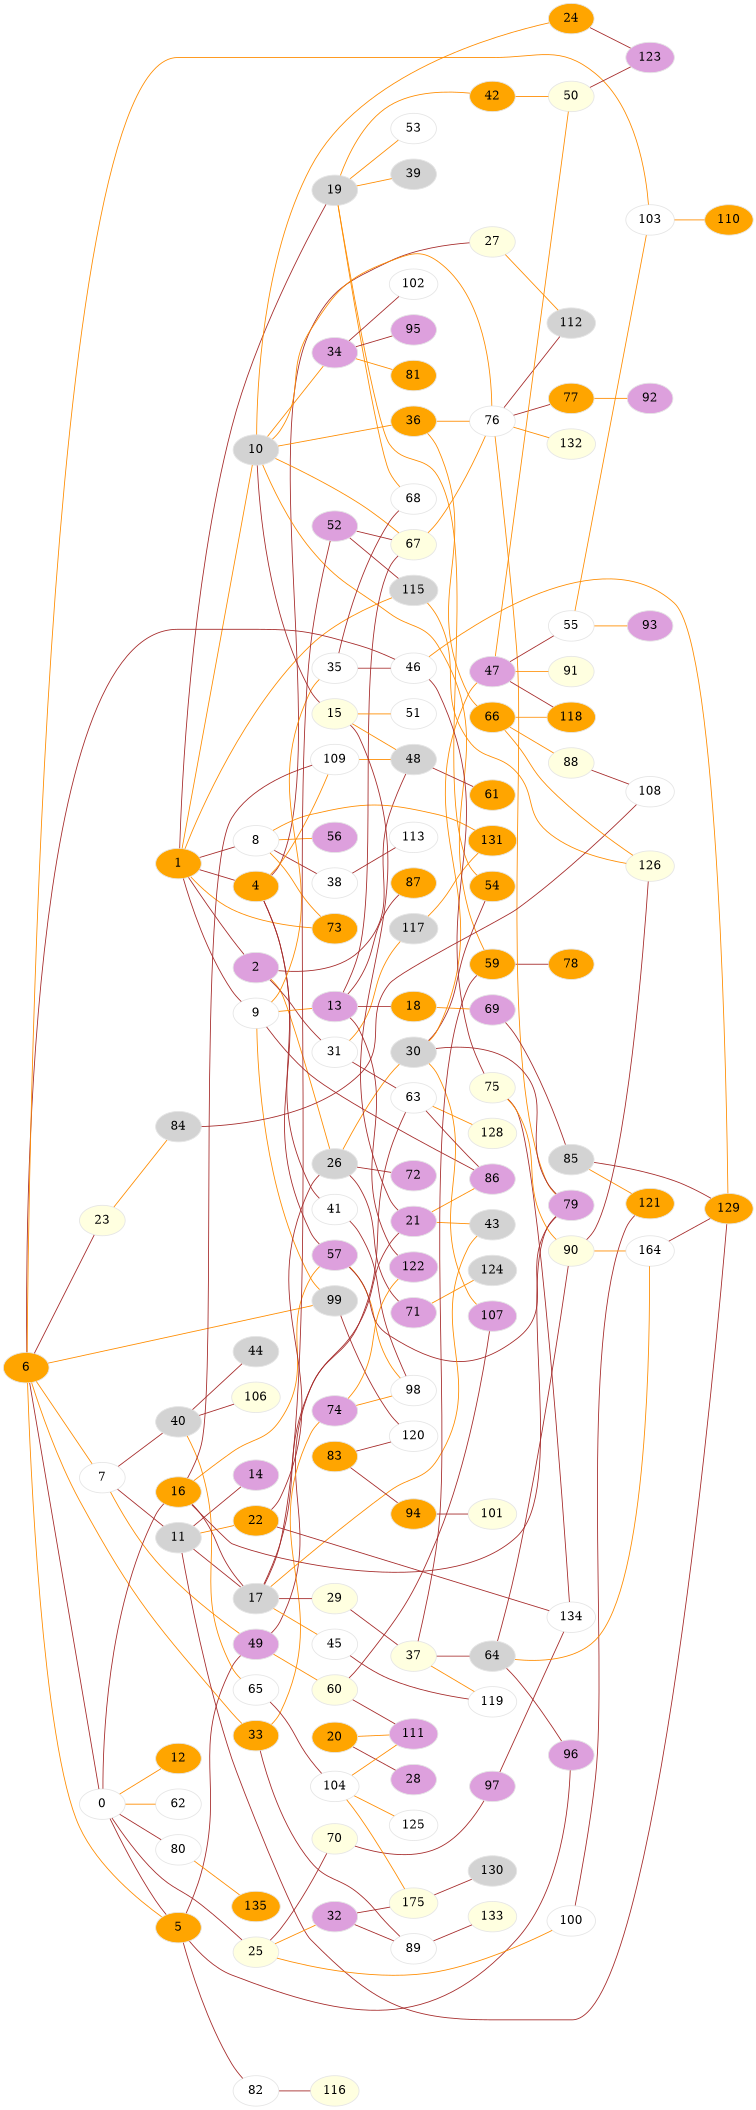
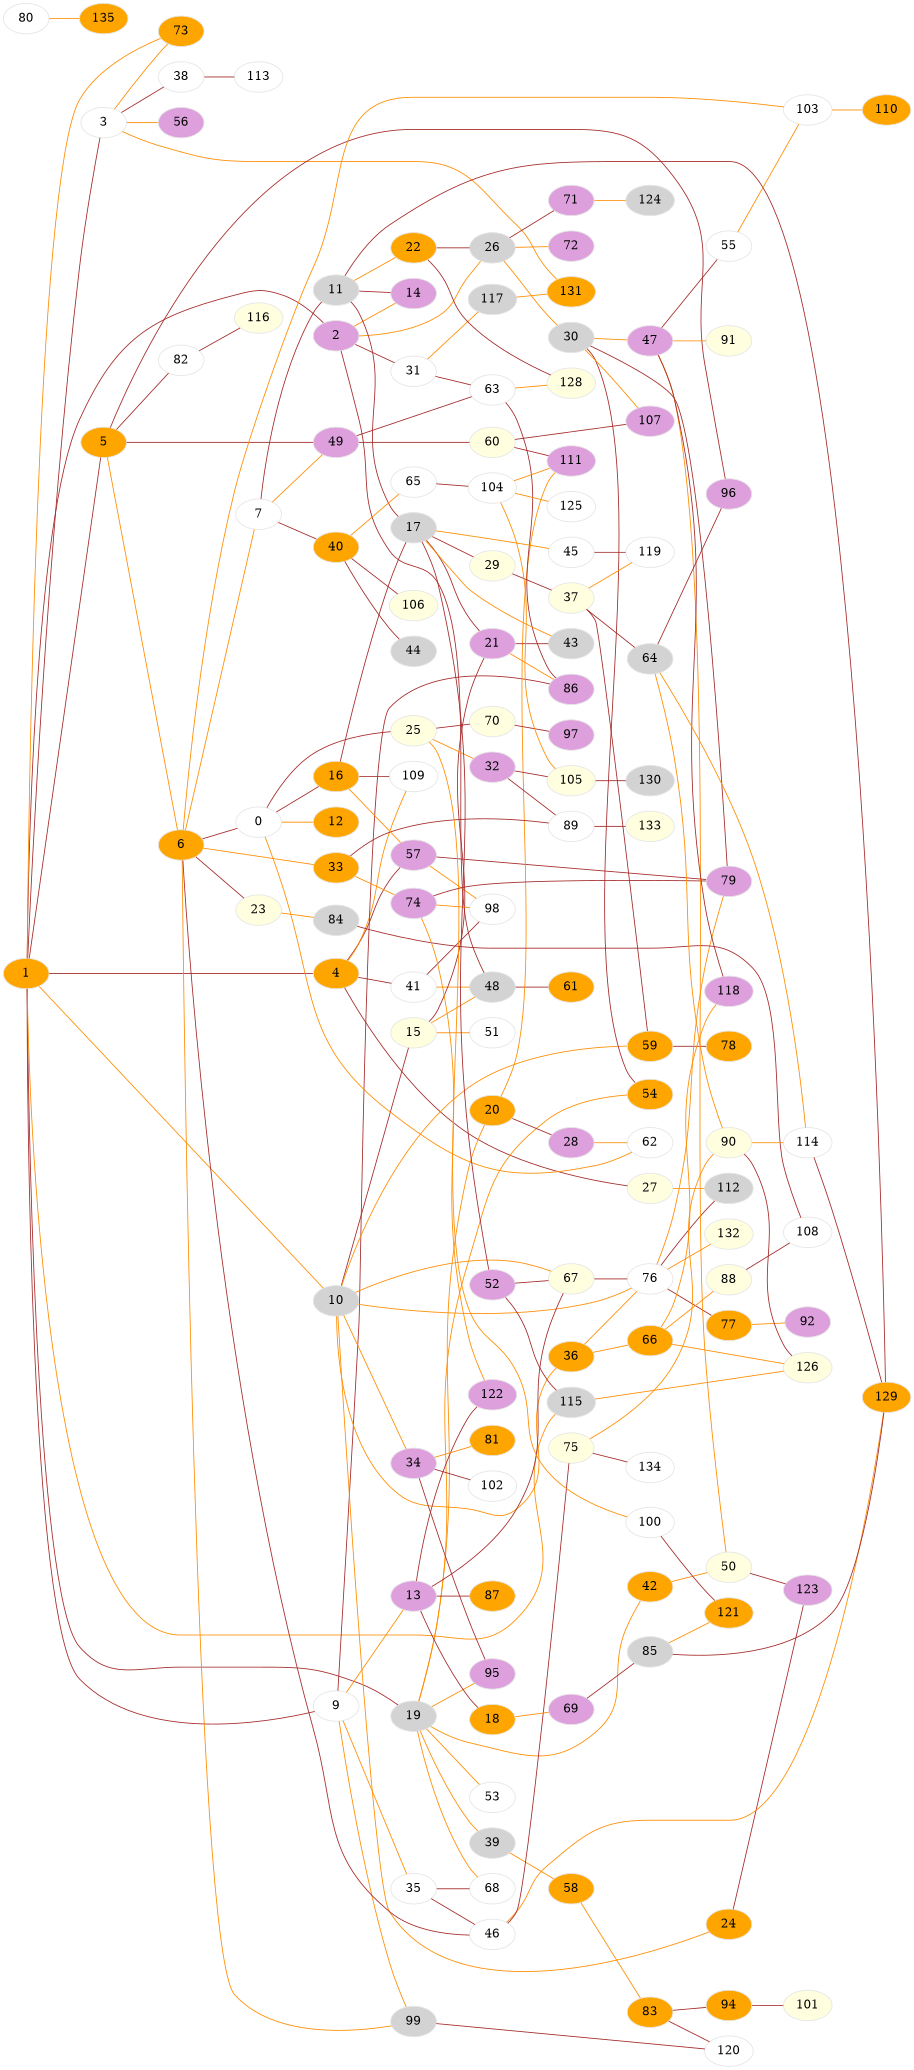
edge "14" -- "2": added
edge "76" -- "67": color darkorange -> brown
node "93": removed
node "118": fillcolor orange -> plum
edge "109" -- "48": now "41" -- "48"
node "8": label "8" -> "3"
edge "28" -- "62": added
edge "26" -- "72": color brown -> darkorange
edge "21" -- "43": color darkorange -> brown
node "164": label "164" -> "114"
edge "20" -- "19": added
edge "90" -- "64": color brown -> darkorange
node "40": fillcolor lightgrey -> orange
edge "79" -- "16": now "79" -- "74"
edge "22" -- "134": now "22" -- "128"
edge "49" -- "60": color darkorange -> brown
edge "95" -- "19": added
edge "134" -- "97": removed
edge "0" -- "80": removed
edge "0" -- "5": now "1" -- "5"
node "58": added
node "175": label "175" -> "105"
